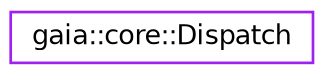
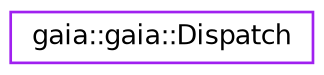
node "gaia::core::Dispatch": label "gaia::core::Dispatch" -> "gaia::gaia::Dispatch"
